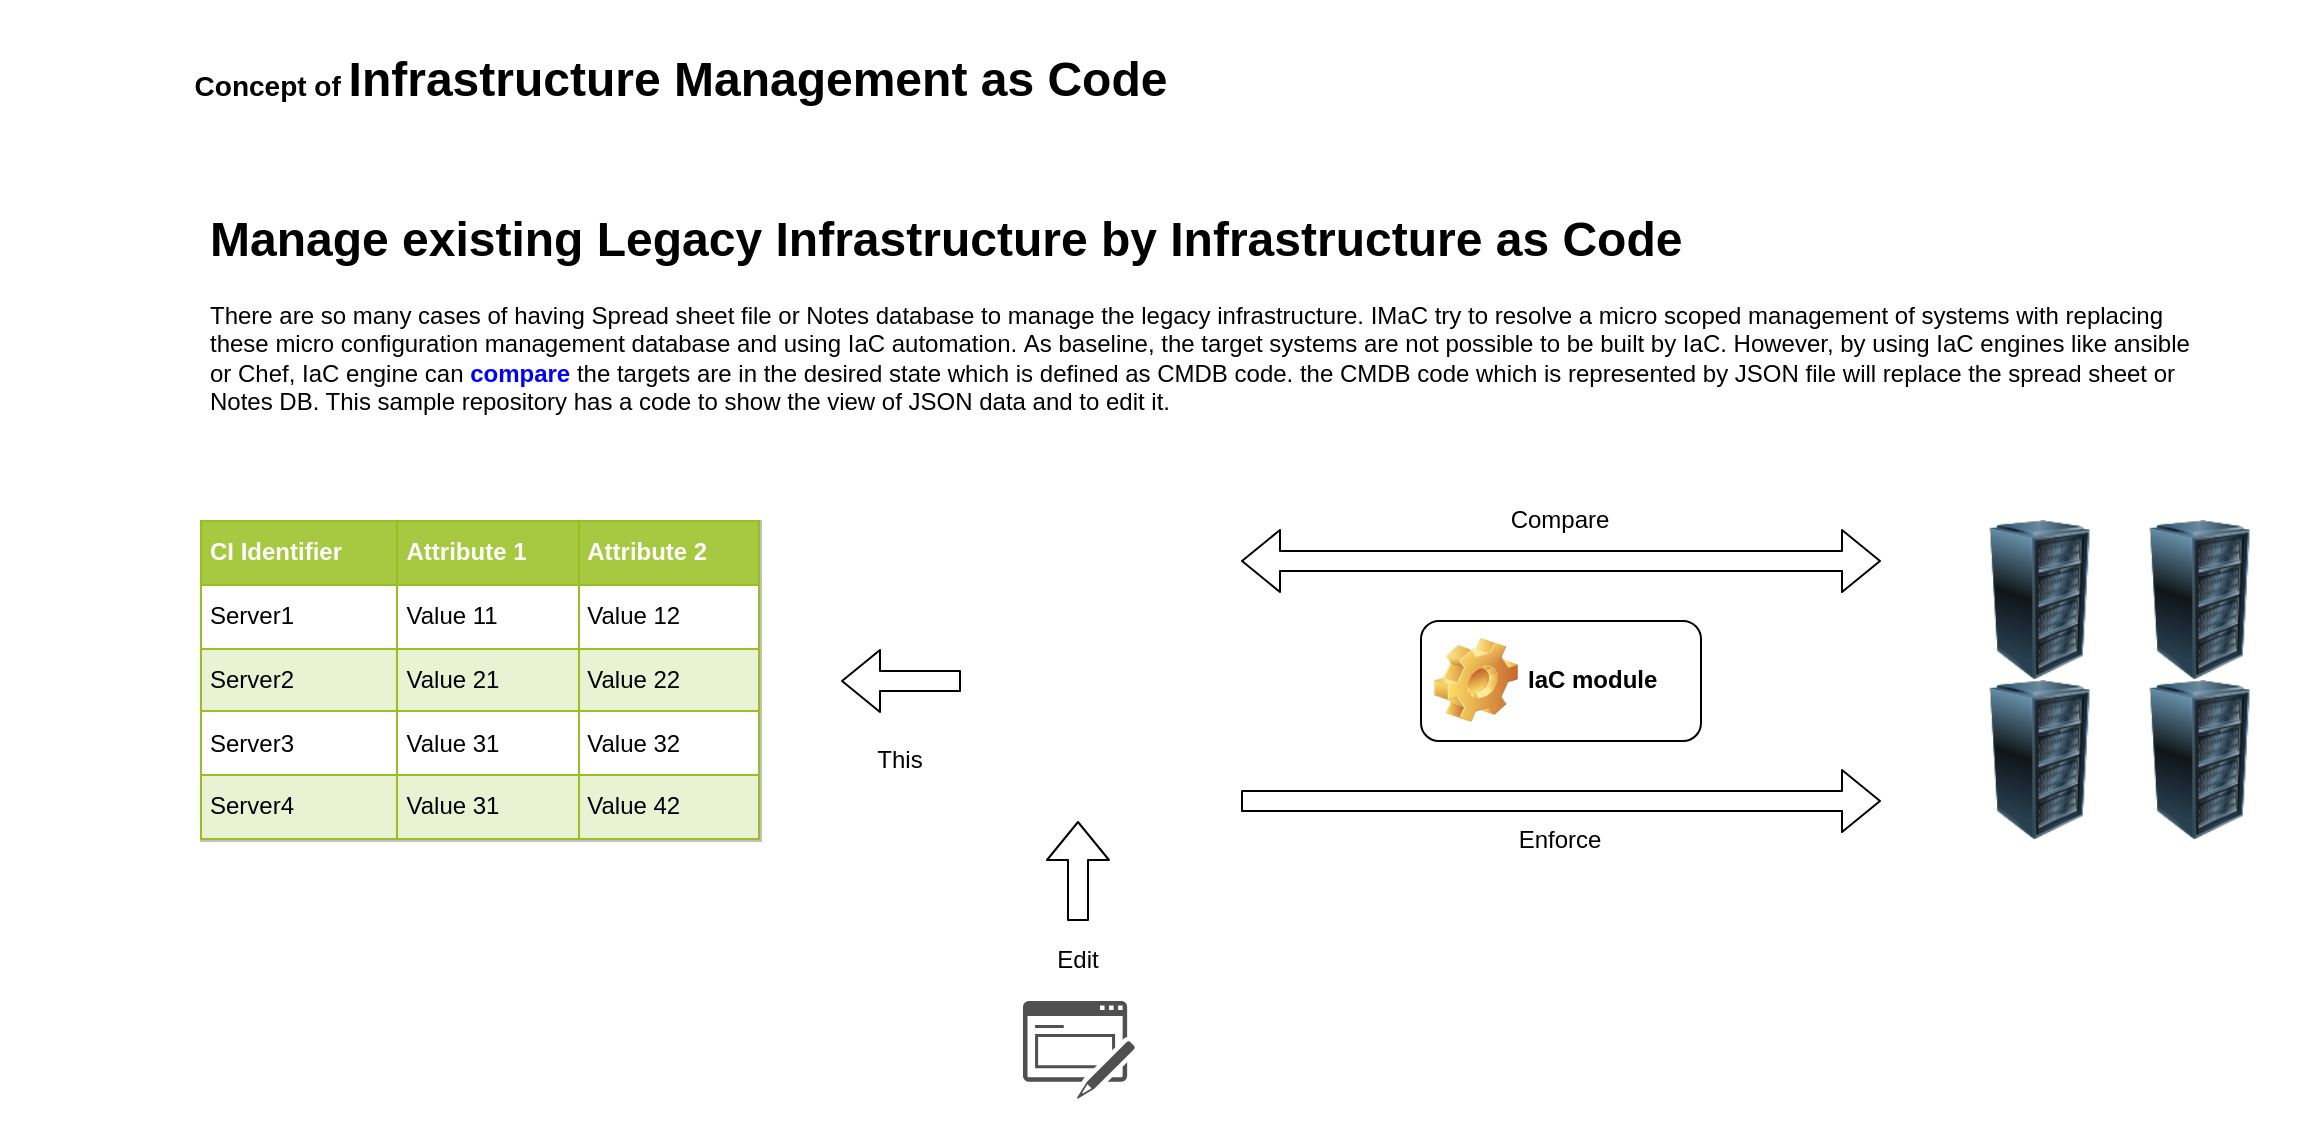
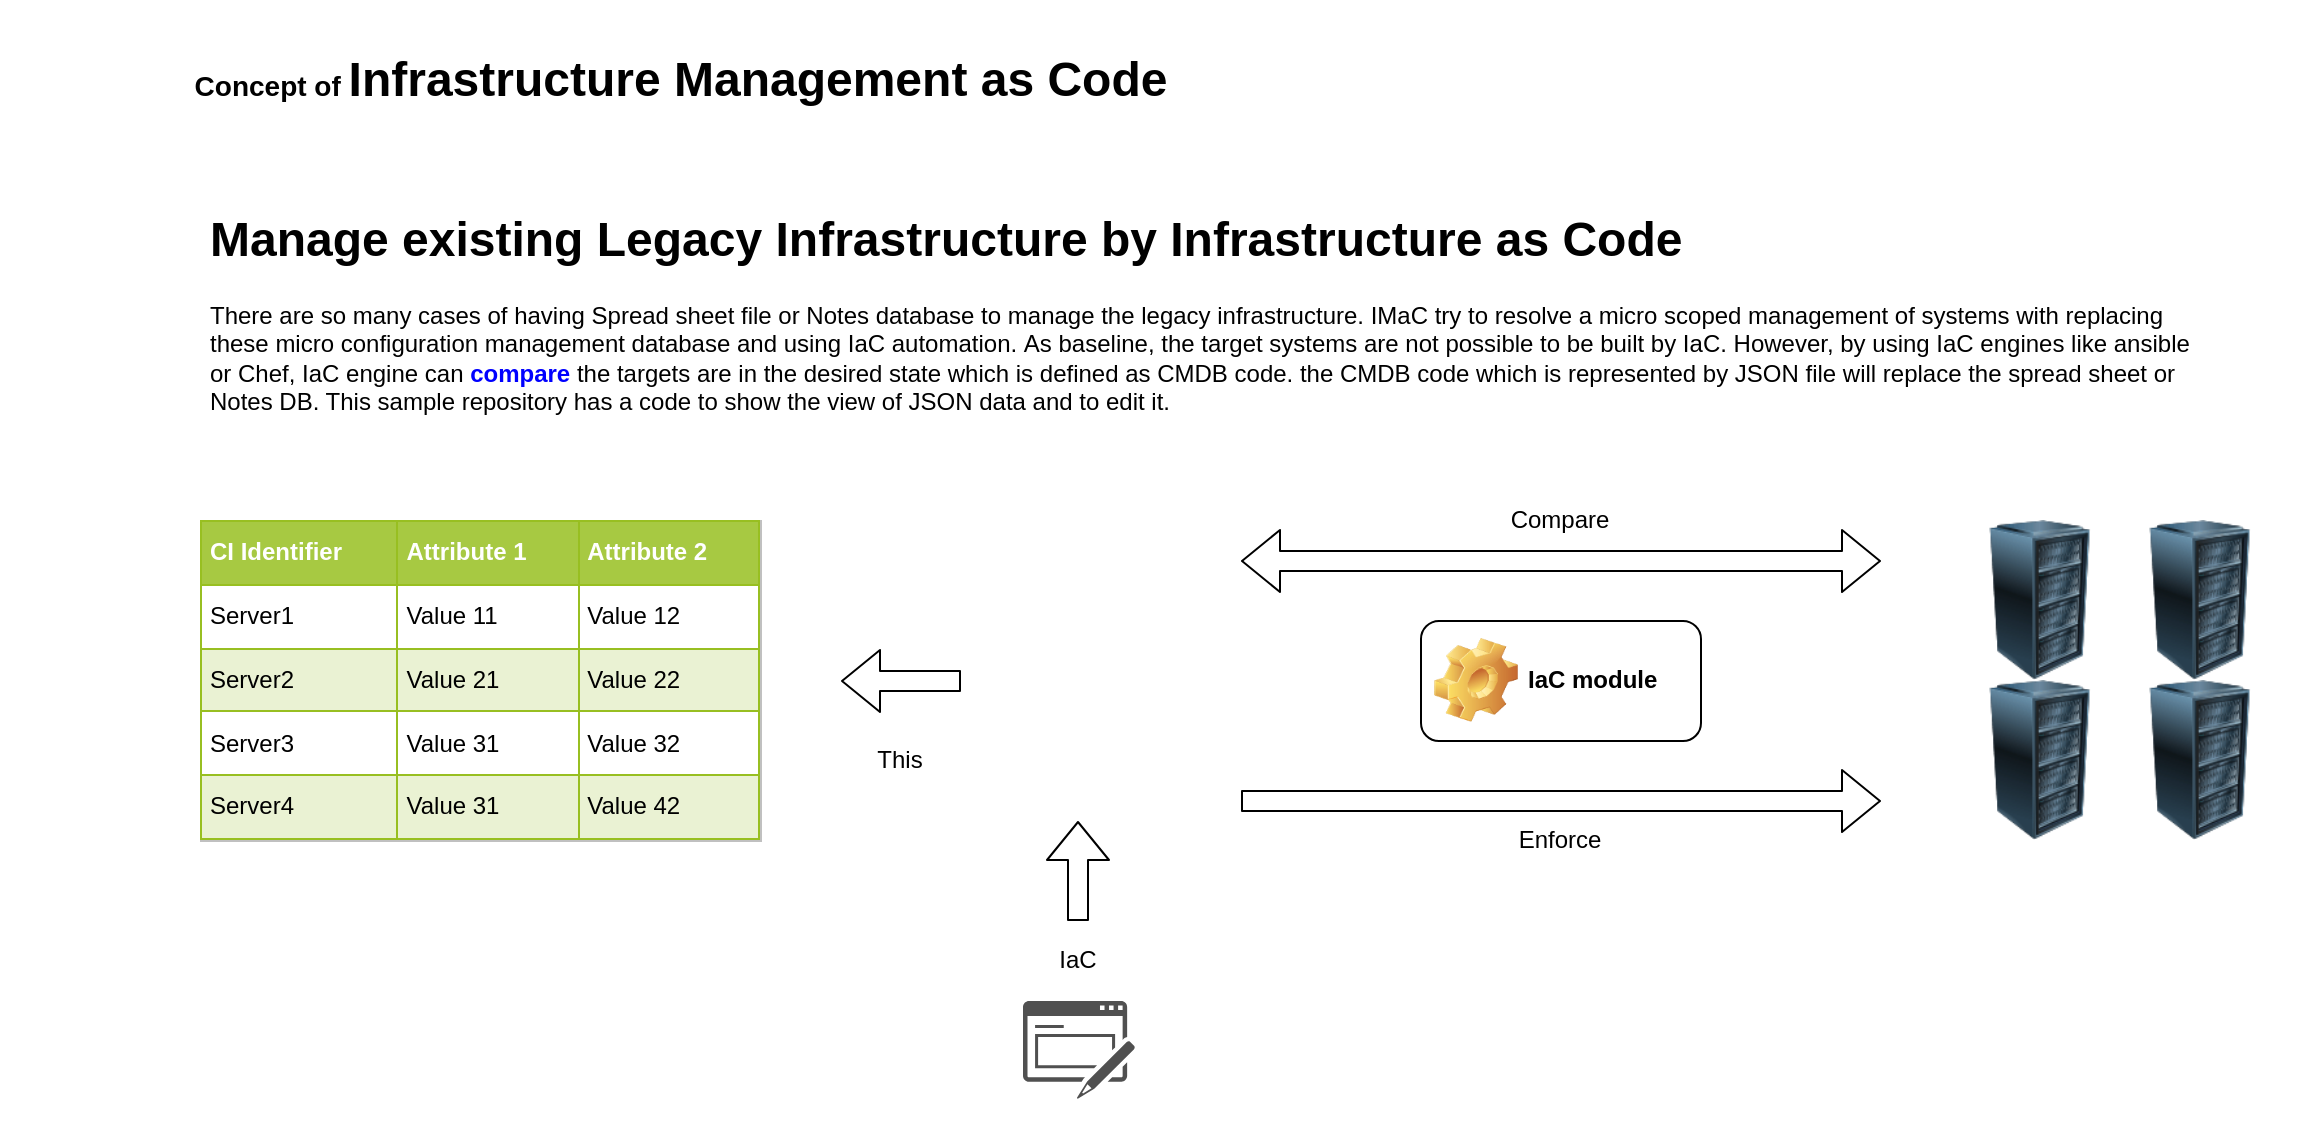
node "Edit": label "Edit" -> "IaC"
